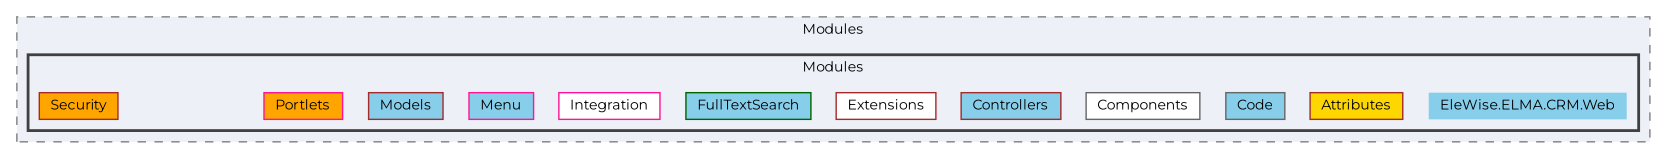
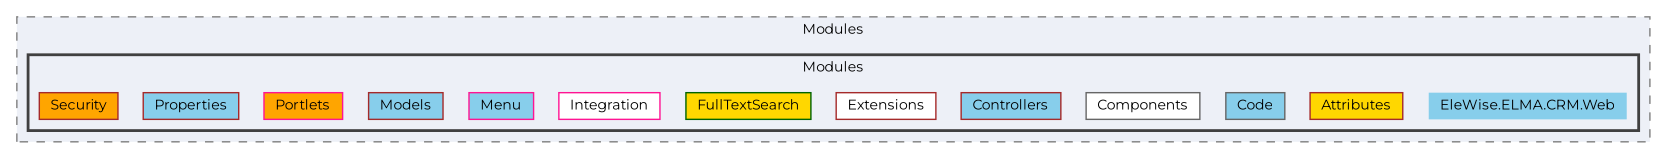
node "Properties": added
node "FullTextSearch": fillcolor skyblue -> gold
